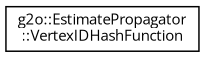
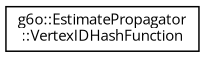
node "g2o::EstimatePropagator ::VertexIDHashFunction": label "g2o::EstimatePropagator ::VertexIDHashFunction" -> "g6o::EstimatePropagator ::VertexIDHashFunction"
